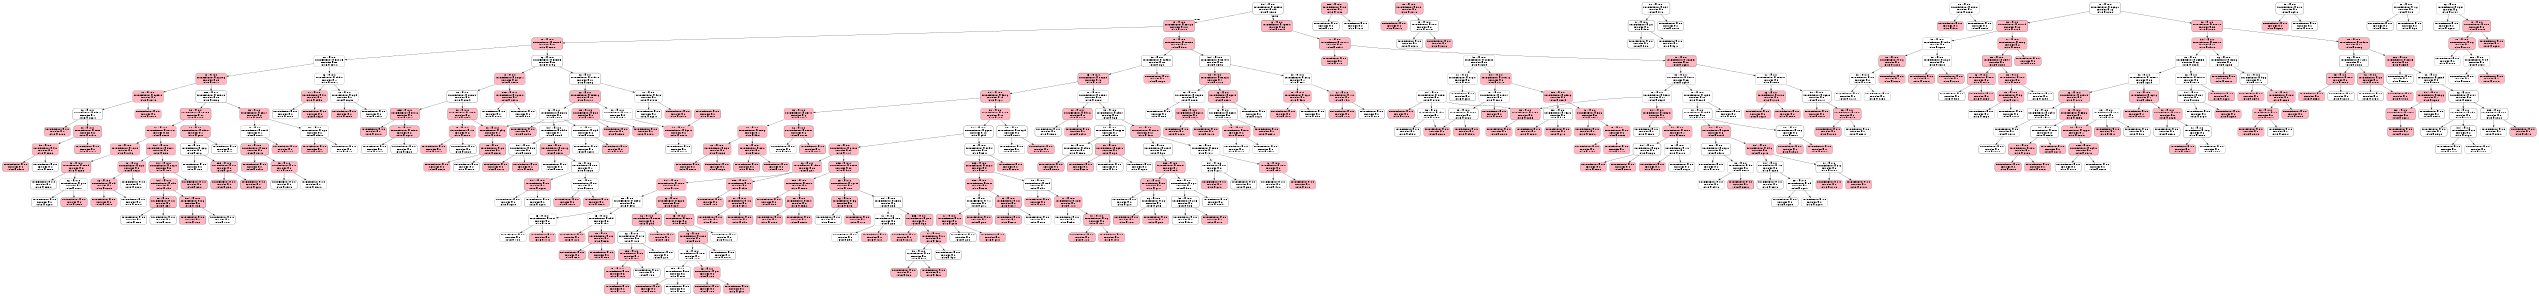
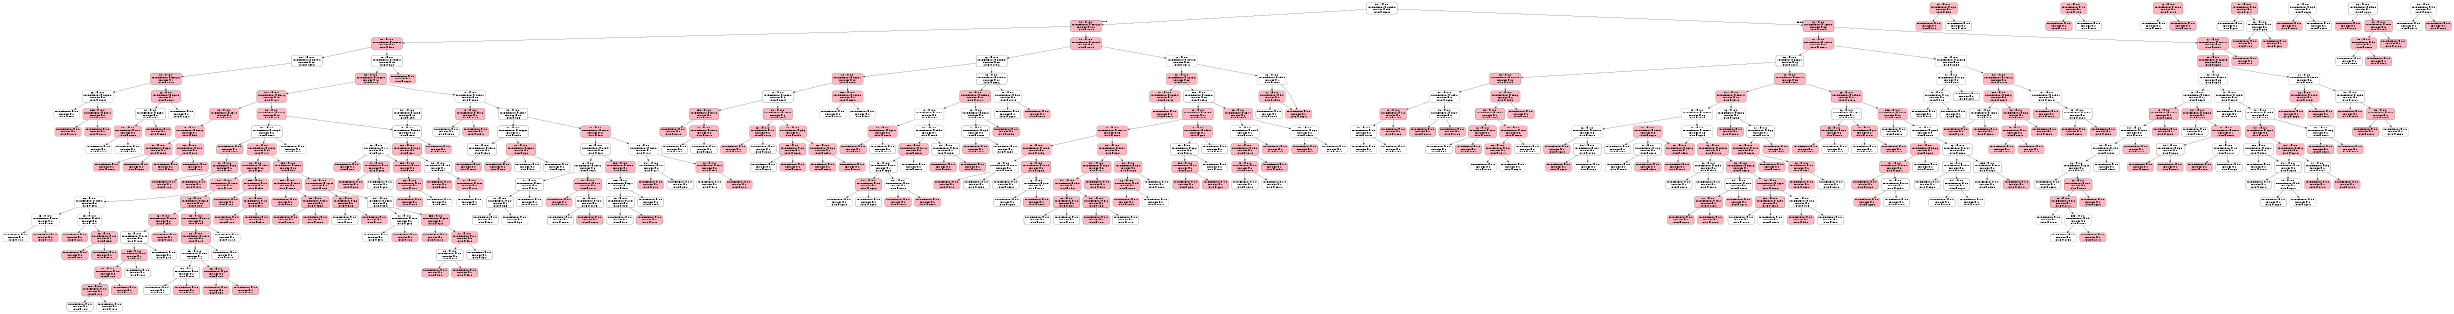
node "s5 <= -0.0 squared_error = 3686.4 samples = 46 value = 200.1": label "s5 <= -0.0 squared_error = 3686.4 samples = 46 value = 200.1" -> "s5 <= -0.0 value_error = 3686.4 samples = 46 value = 200.1"
node "s2 <= 0.0 squared_error = 4300.5 samples = 57 value = 185.4": added
node "bp <= -0.0 squared_error = 51.6 samples = 4 value = 83.7": removed
edge "s6 <= -0.0 squared_error = 199.0 samples = 4 value = 215.4" -> "s5 <= 0.0 squared_error = 26.9 samples = 2 value = 226.3": now "s6 <= -0.0 squared_error = 199.0 samples = 4 value = 215.4" -> "squared_error = 0.0 samples = 1 value = 196.0"
edge "s4 <= 0.1 squared_error = 176.1 samples = 3 value = 81.2" -> "s1 <= 0.0 squared_error = 4.6 samples = 2 value = 94.3": added
edge "s2 <= -0.1 squared_error = 1683.0 samples = 5 value = 187.5" -> "s6 <= -0.1 squared_error = 395.0 samples = 4 value = 166.0": removed
edge "bmi <= 0.1 squared_error = 103.3 samples = 8 value = 271.3" -> "s5 <= 0.1 squared_error = 243.0 samples = 9 value = 268.3": reversed
edge "s5 <= -0.0 squared_error = 861.6 samples = 4 value = 195.1" -> "s1 <= -0.0 squared_error = 102.2 samples = 3 value = 206.5": reversed
edge "s2 <= 0.0 squared_error = 560.2 samples = 3 value = 188.8" -> "bmi <= -0.0 squared_error = 299.0 samples = 7 value = 138.9": now "s1 <= -0.0 squared_error = 721.4 samples = 9 value = 129.7" -> "bmi <= -0.0 squared_error = 299.0 samples = 7 value = 138.9"
edge "squared_error = 0.0 samples = 1 value = 58.0" -> "bp <= 0.0 squared_error = 968.0 samples = 2 value = 102.0": reversed
edge "s5 <= -0.1 squared_error = 637.0 samples = 6 value = 111.4" -> "s6 <= -0.0 squared_error = 110.2 samples = 2 value = 147.5": removed
edge "bp <= 0.0 squared_error = 840.3 samples = 43 value = 72.5" -> "bmi <= -0.0 squared_error = 662.5 samples = 41 value = 69.9": now "bp <= 0.0 squared_error = 840.3 samples = 43 value = 72.5" -> "s5 <= -0.0 squared_error = 319.1 samples = 10 value = 55.1"
edge "sex <= 0.0 squared_error = 20.2 samples = 2 value = 94.5" -> "s5 <= 0.0 squared_error = 466.1 samples = 4 value = 120.8": reversed
edge "s3 <= -0.1 squared_error = 36.0 samples = 2 value = 239.0" -> "s1 <= -0.0 squared_error = 69.6 samples = 4 value = 249.3": reversed
edge "s5 <= 0.1 squared_error = 49.1 samples = 7 value = 273.3" -> "squared_error = 0.0 samples = 1 value = 222.0": now "s5 <= 0.1 squared_error = 49.1 samples = 7 value = 273.3" -> "s6 <= 0.0 squared_error = 16.5 samples = 6 value = 271.7"
node "s2 <= -0.1 squared_error = 121.0 samples = 2 value = 167.0": label "s2 <= -0.1 squared_error = 121.0 samples = 2 value = 167.0" -> "s2 <= -0.1 squared_error = 121.0 samples = 2 value = 107.0"
edge "bmi <= -0.0 squared_error = 662.5 samples = 41 value = 69.9" -> "s3 <= 0.0 squared_error = 678.8 samples = 31 value = 74.7": now "sex <= 0.0 squared_error = 1216.9 samples = 2 value = 132.7" -> "s3 <= 0.0 squared_error = 678.8 samples = 31 value = 74.7"
edge "squared_error = 0.0 samples = 1 value = 184.0" -> "squared_error = 0.0 samples = 1 value = 210.0": now "bp <= -0.0 squared_error = 169.0 samples = 2 value = 197.0" -> "squared_error = 0.0 samples = 1 value = 210.0"
edge "s3 <= -0.0 squared_error = 720.5 samples = 5 value = 149.6" -> "s5 <= 0.1 squared_error = 210.2 samples = 2 value = 108.5": added
edge "age <= 0.0 squared_error = 206.0 samples = 3 value = 290.0" -> "bp <= 0.1 squared_error = 9.0 samples = 2 value = 300.0": now "age <= 0.0 squared_error = 206.0 samples = 3 value = 290.0" -> "bmi <= 0.1 squared_error = 4.8 samples = 3 value = 260.5"
node "s2 <= 0.0 squared_error = 130.6 samples = 6 value = 106.1": added
edge "age <= -0.0 squared_error = 153.5 samples = 7 value = 85.9" -> "s4 <= -0.1 squared_error = 8.2 samples = 3 value = 67.7": removed
edge "sex <= 0.0 squared_error = 125.1 samples = 3 value = 262.4" -> "s2 <= 0.0 squared_error = 24.0 samples = 2 value = 269.0": added
edge "age <= -0.0 squared_error = 25.2 samples = 5 value = 58.5" -> "s2 <= 0.0 squared_error = 7.4 samples = 3 value = 61.4": reversed
node "bmi <= -0.1 squared_error = 238.2 samples = 6 value = 88.8": label "bmi <= -0.1 squared_error = 238.2 samples = 6 value = 88.8" -> "bmi <= -0.1 value_error = 238.2 samples = 6 value = 88.8"
edge "s4 <= -0.1 squared_error = 12.5 samples = 3 value = 44.0" -> "s1 <= -0.0 squared_error = 5.6 samples = 2 value = 45.7": now "squared_error = 0.0 samples = 1 value = 108.0" -> "s1 <= -0.0 squared_error = 5.6 samples = 2 value = 45.7"
node "s5 <= -0.1 squared_error = 29.9 samples = 3 value = 49.7": label "s5 <= -0.1 squared_error = 29.9 samples = 3 value = 49.7" -> "s5 <= -0.1 error_error = 29.9 samples = 3 value = 49.7"
edge "s5 <= -0.1 squared_error = 1.2 samples = 3 value = 72.0" -> "age <= -0.1 squared_error = 0.2 samples = 2 value = 71.5": added
